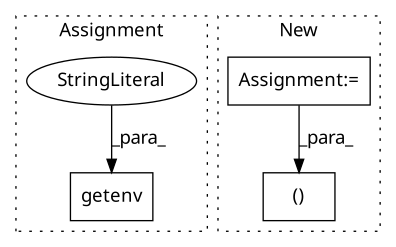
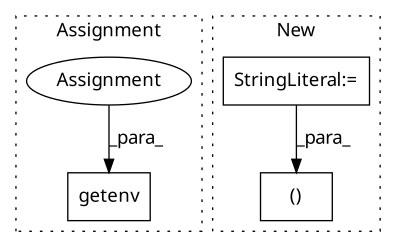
node "StringLiteral": label "StringLiteral" -> "Assignment"
node "Assignment:=": label "Assignment:=" -> "StringLiteral:="
